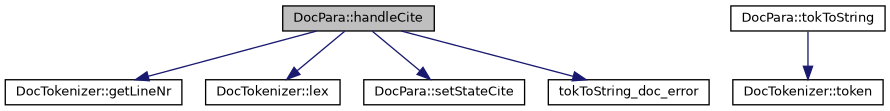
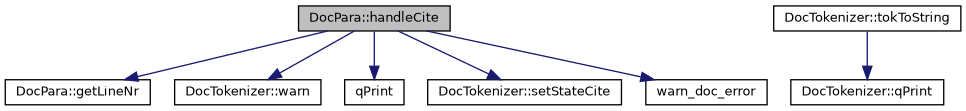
node "DocPara::tokToString": label "DocPara::tokToString" -> "DocTokenizer::tokToString"
node "DocTokenizer::getLineNr": label "DocTokenizer::getLineNr" -> "DocPara::getLineNr"
node "DocTokenizer::lex": label "DocTokenizer::lex" -> "DocTokenizer::warn"
node "qPrint": added
node "DocPara::setStateCite": label "DocPara::setStateCite" -> "DocTokenizer::setStateCite"
node "tokToString_doc_error": label "tokToString_doc_error" -> "warn_doc_error"
node "DocTokenizer::token": label "DocTokenizer::token" -> "DocTokenizer::qPrint"
